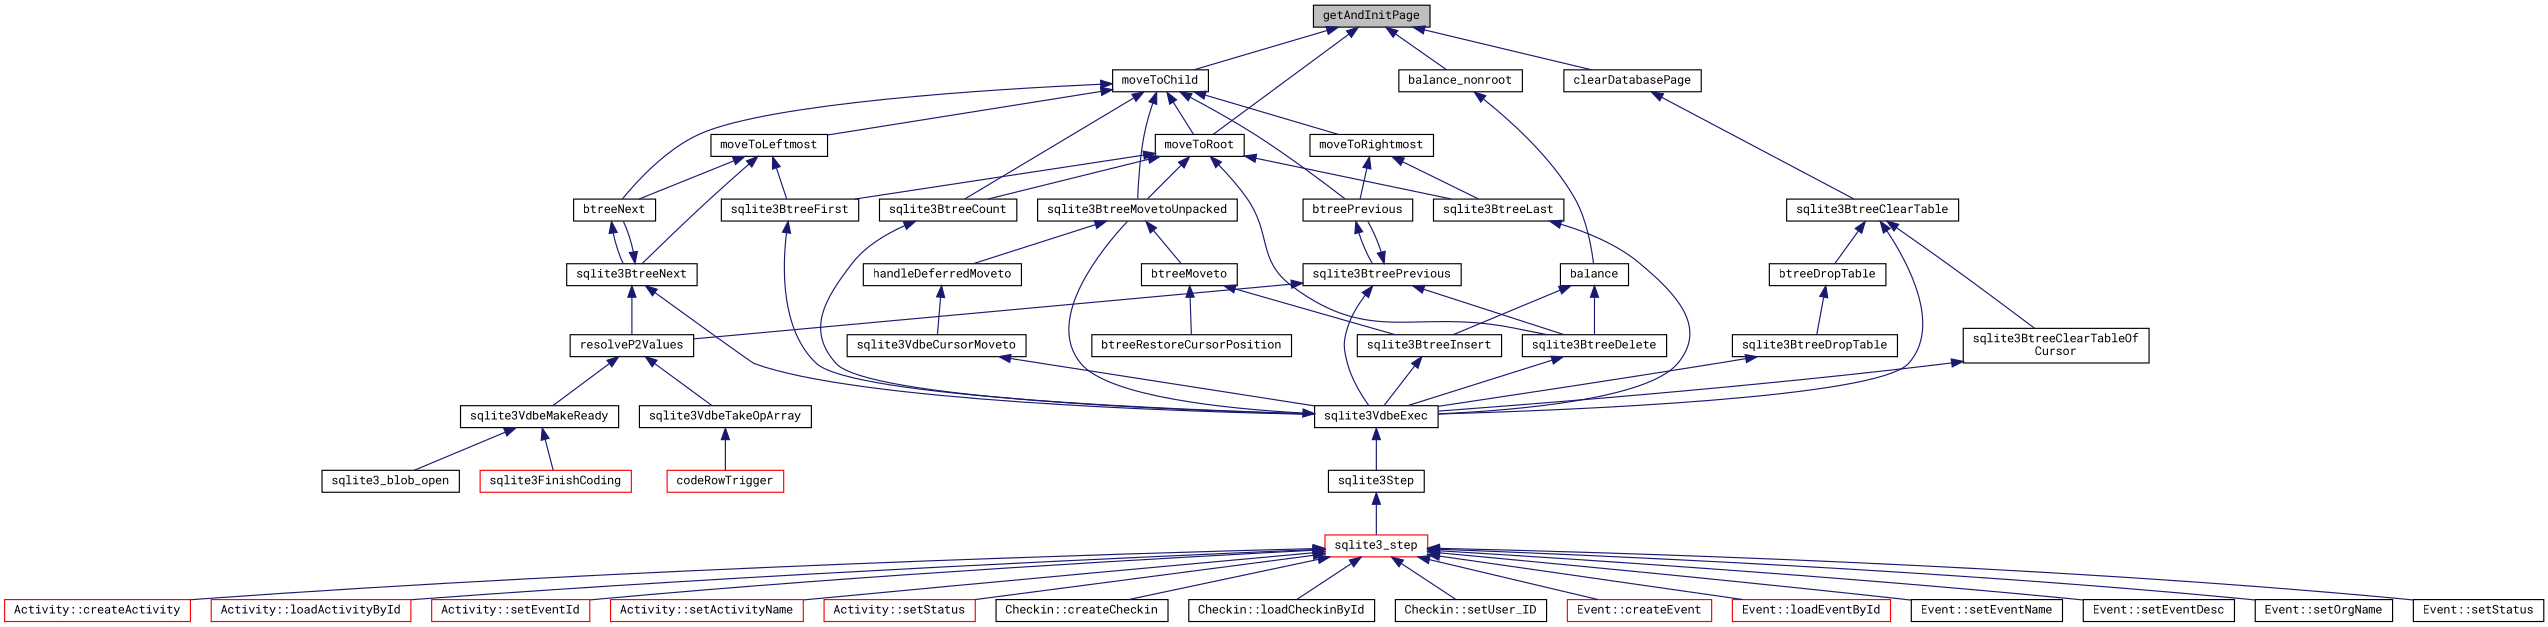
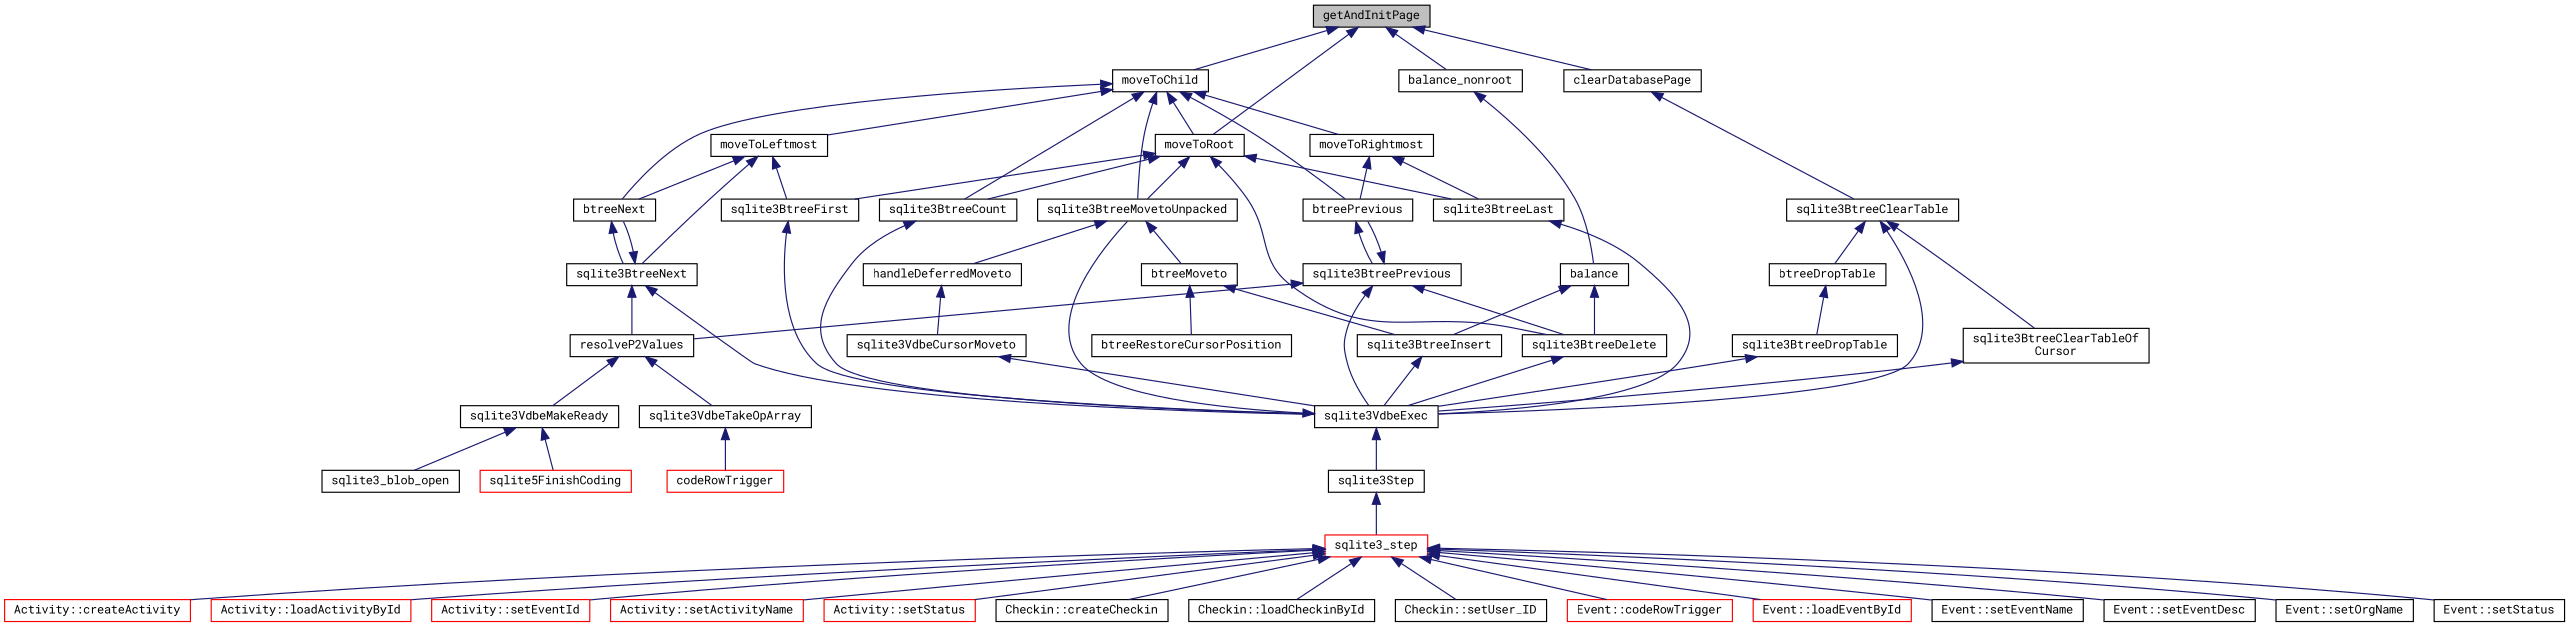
node "sqlite3FinishCoding": label "sqlite3FinishCoding" -> "sqlite5FinishCoding"
node "Event::createEvent": label "Event::createEvent" -> "Event::codeRowTrigger"
